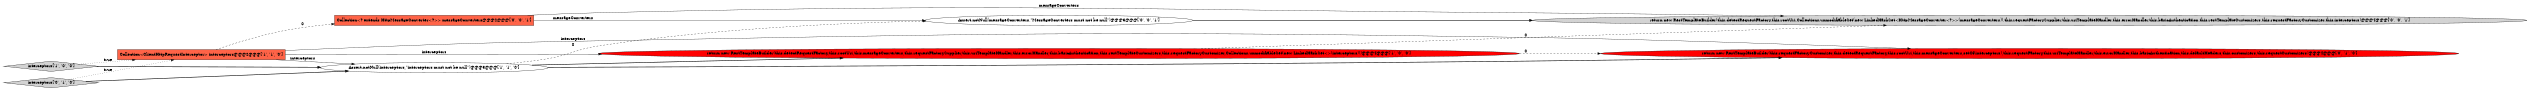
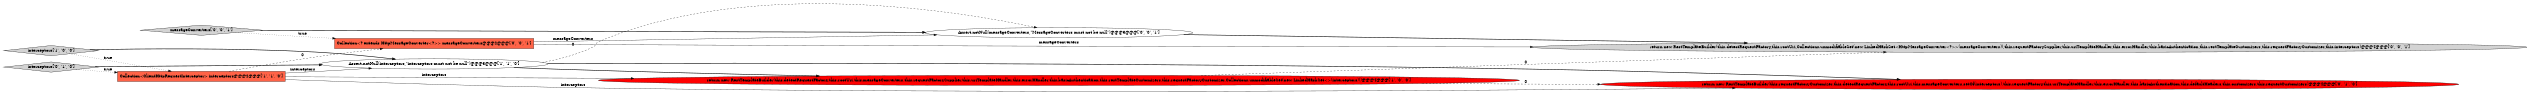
node "messageConverters['0', '0', '1']": added
